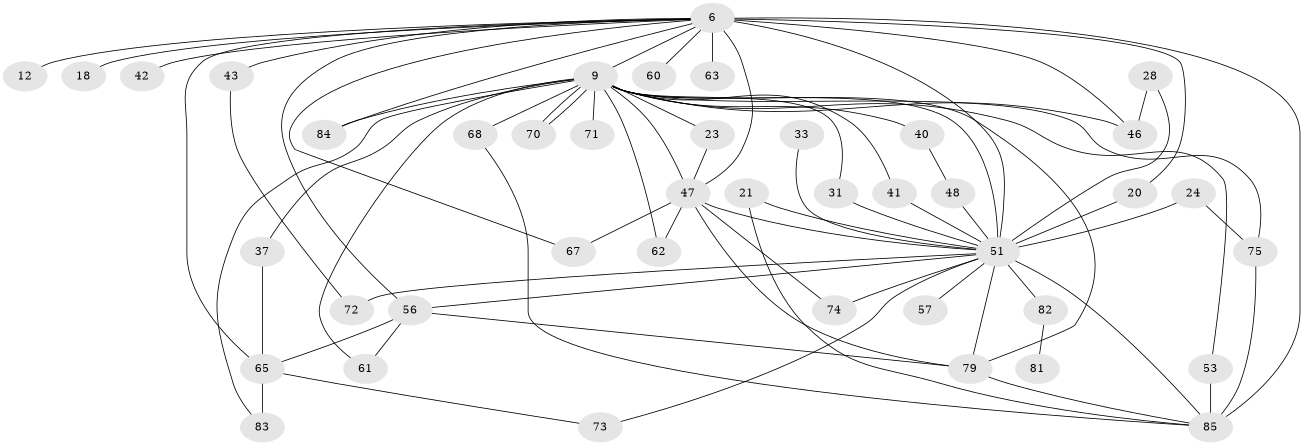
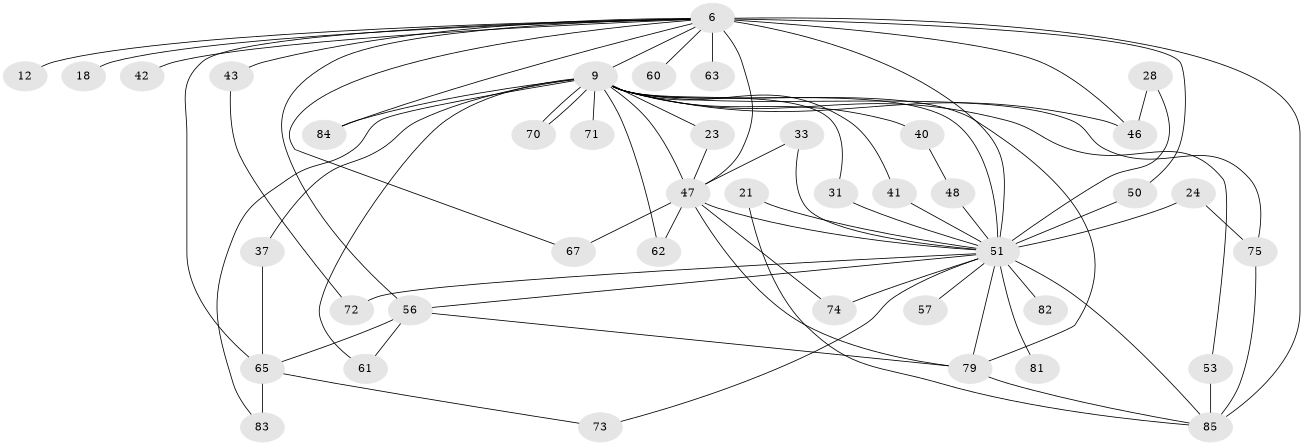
node "68": removed
edge "33" -- "47": added
node "20": label "20" -> "50"
edge "82" -- "81": now "51" -- "81"
